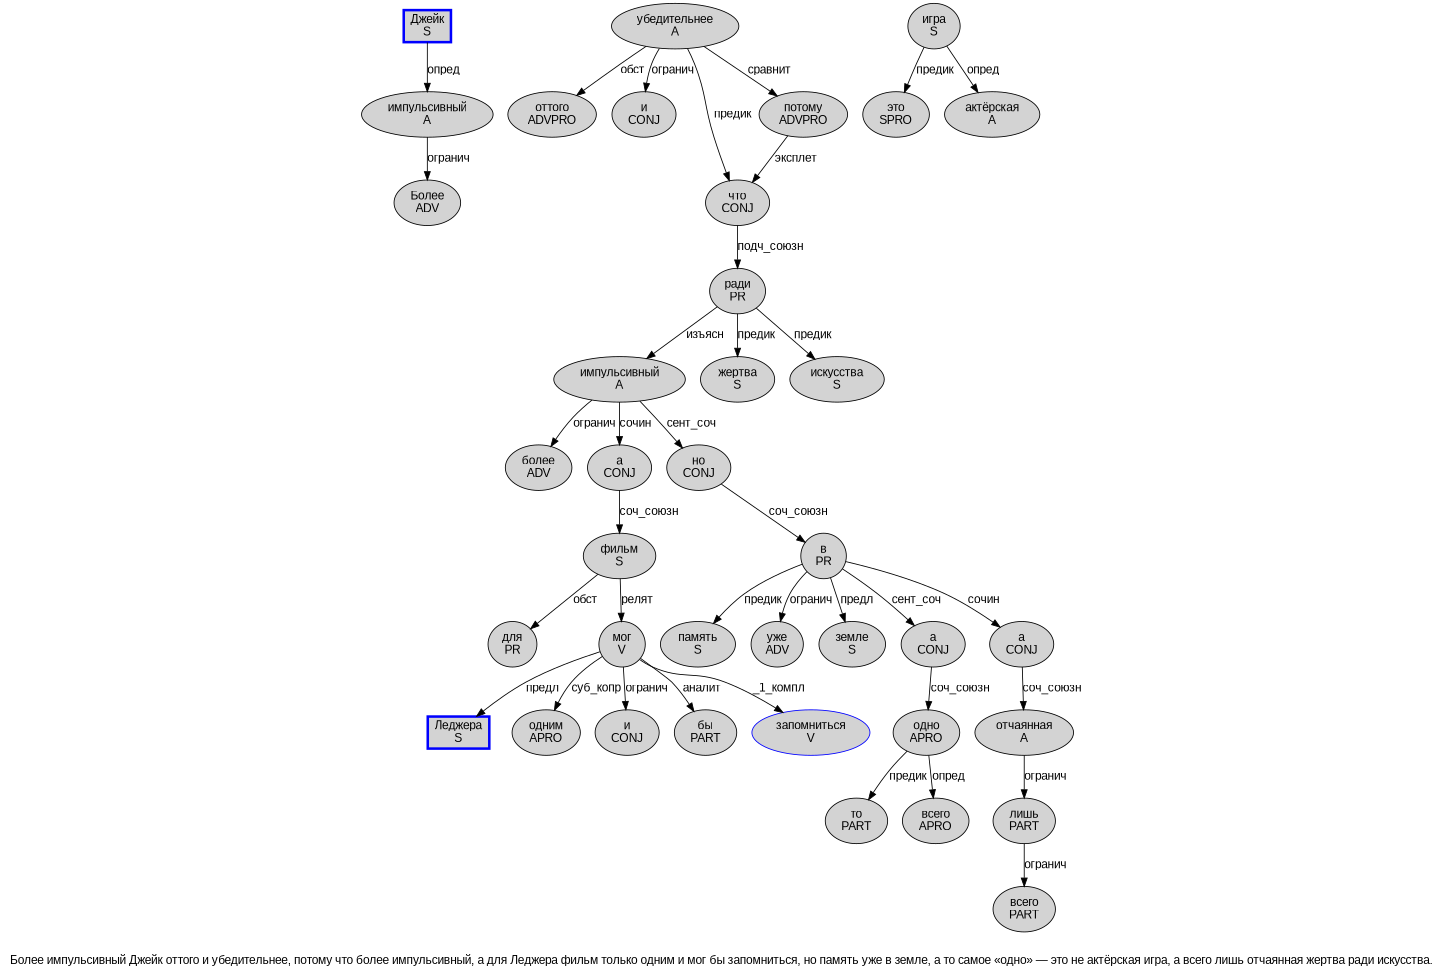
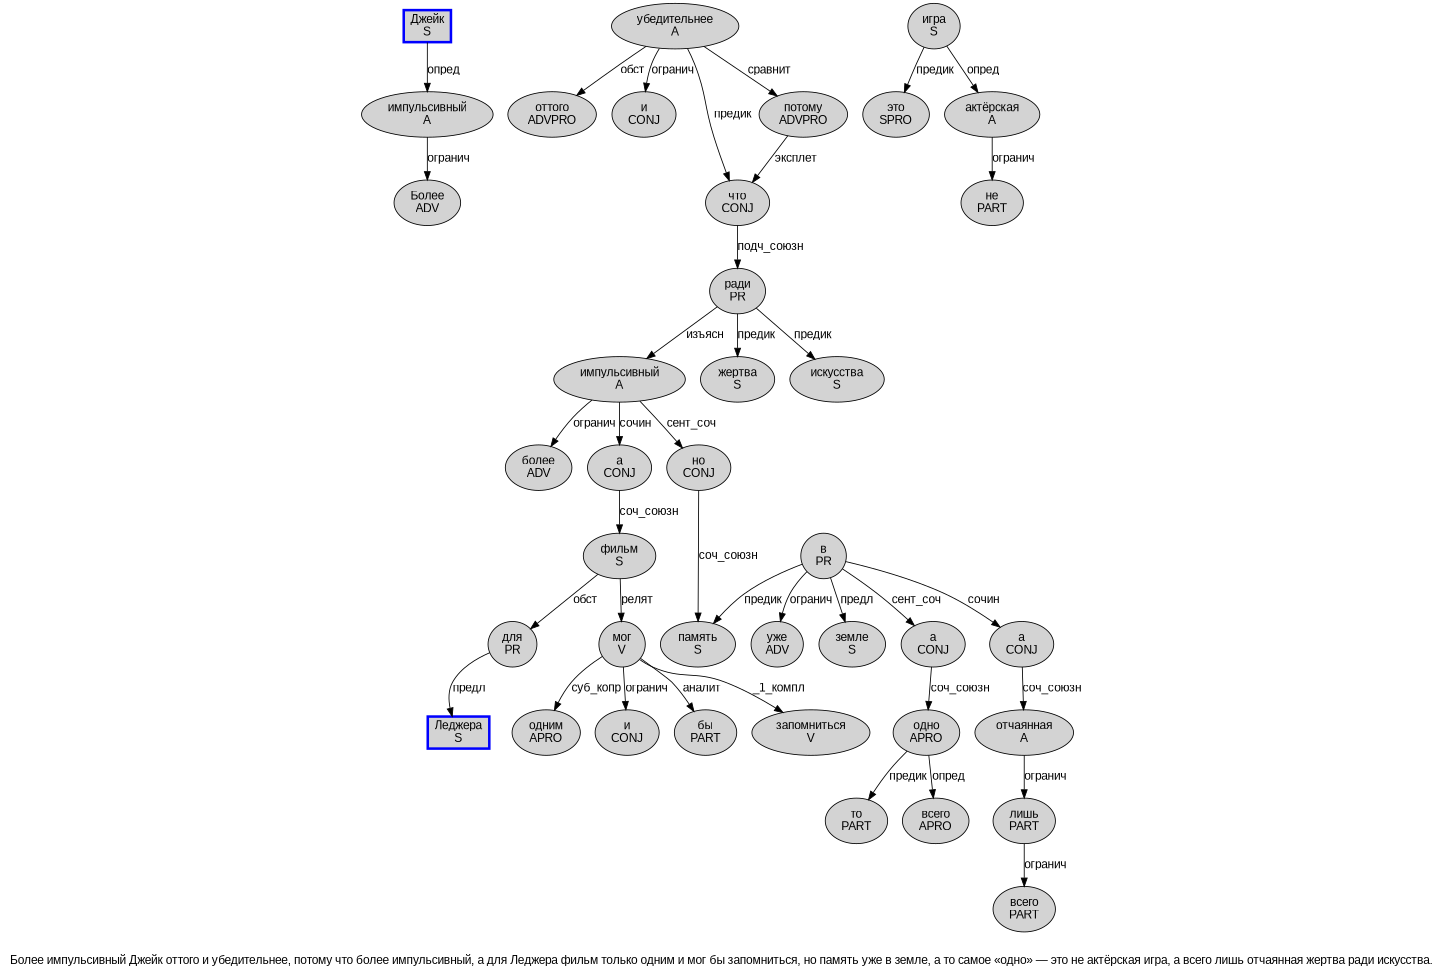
node "не PART": added
edge "но CONJ" -> "в PR": now "но CONJ" -> "память S"
edge "мог V" -> "Леджера S": now "для PR" -> "Леджера S"
node "запомниться V": color blue -> black
